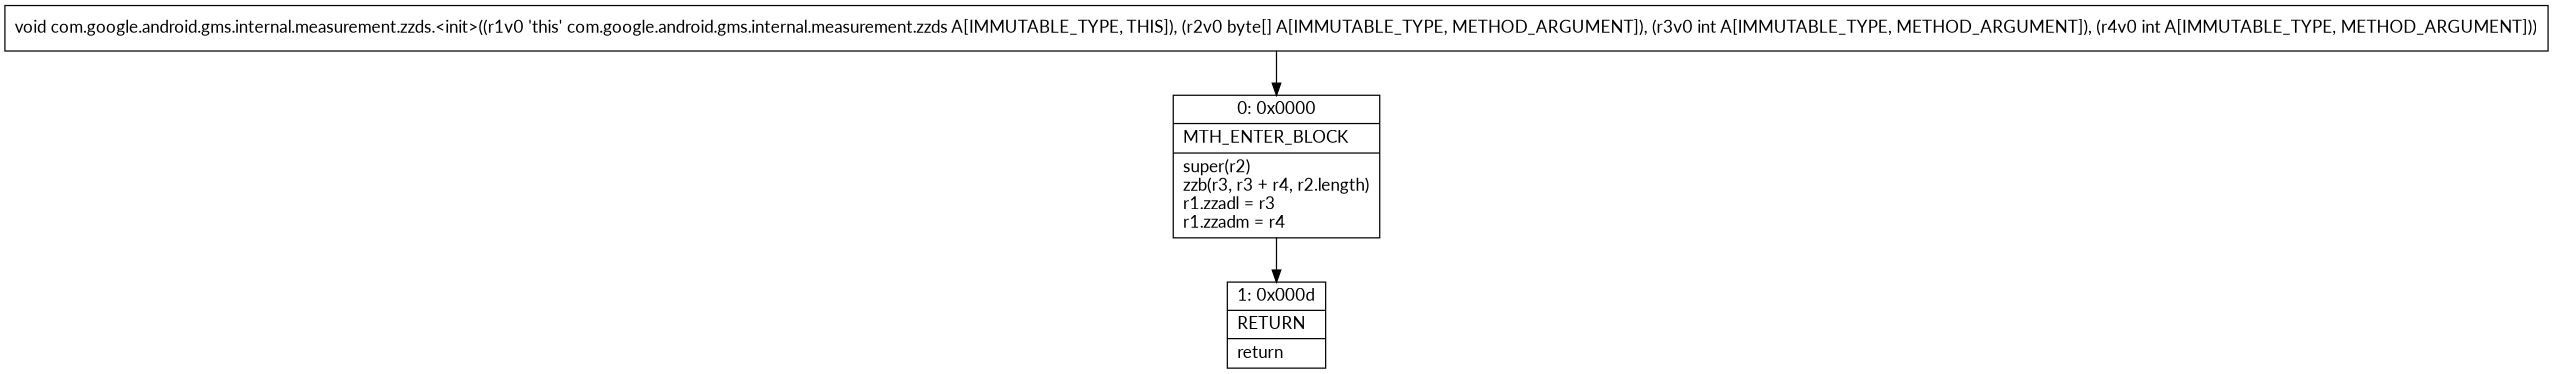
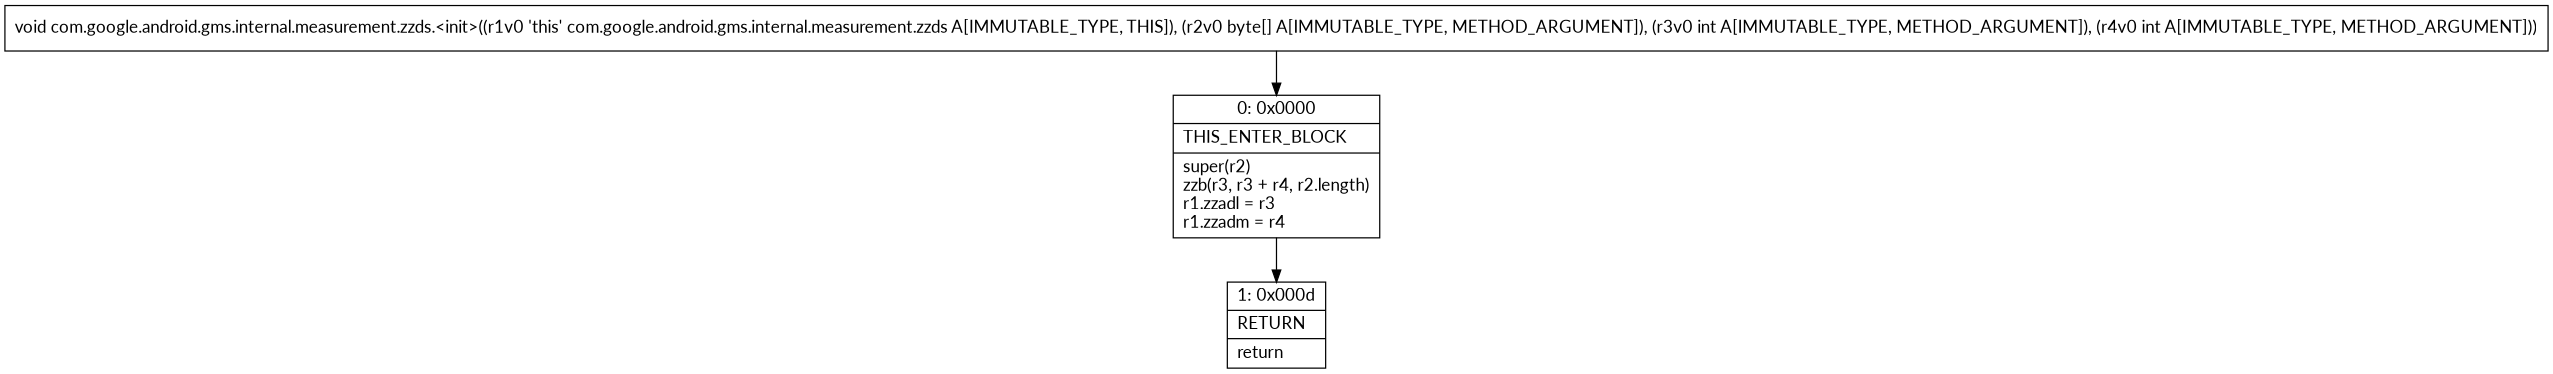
node "0: 0x0000": text "MTH_ENTER_BLOCK" -> "THIS_ENTER_BLOCK"
